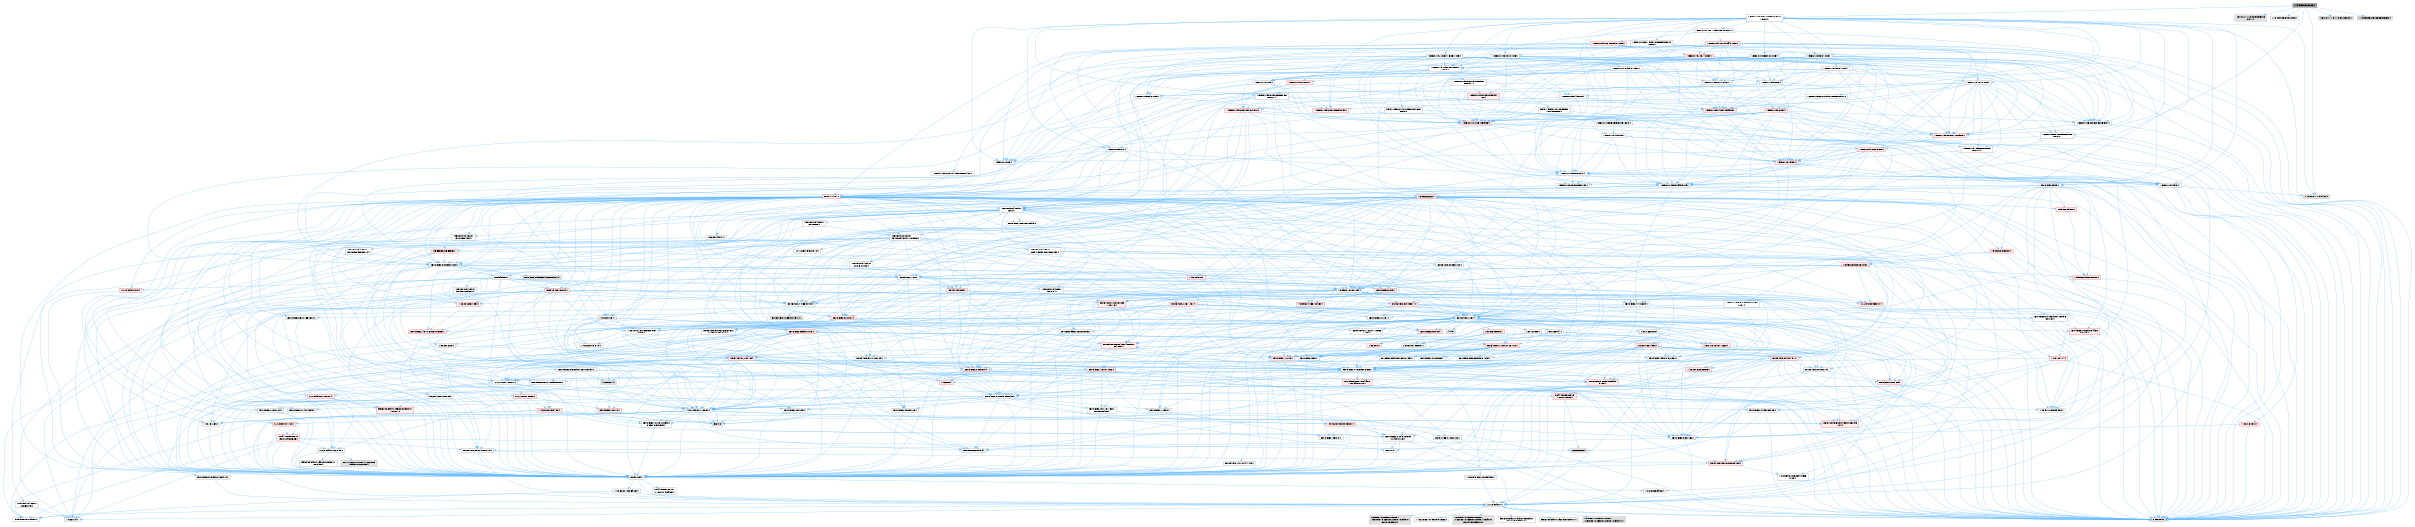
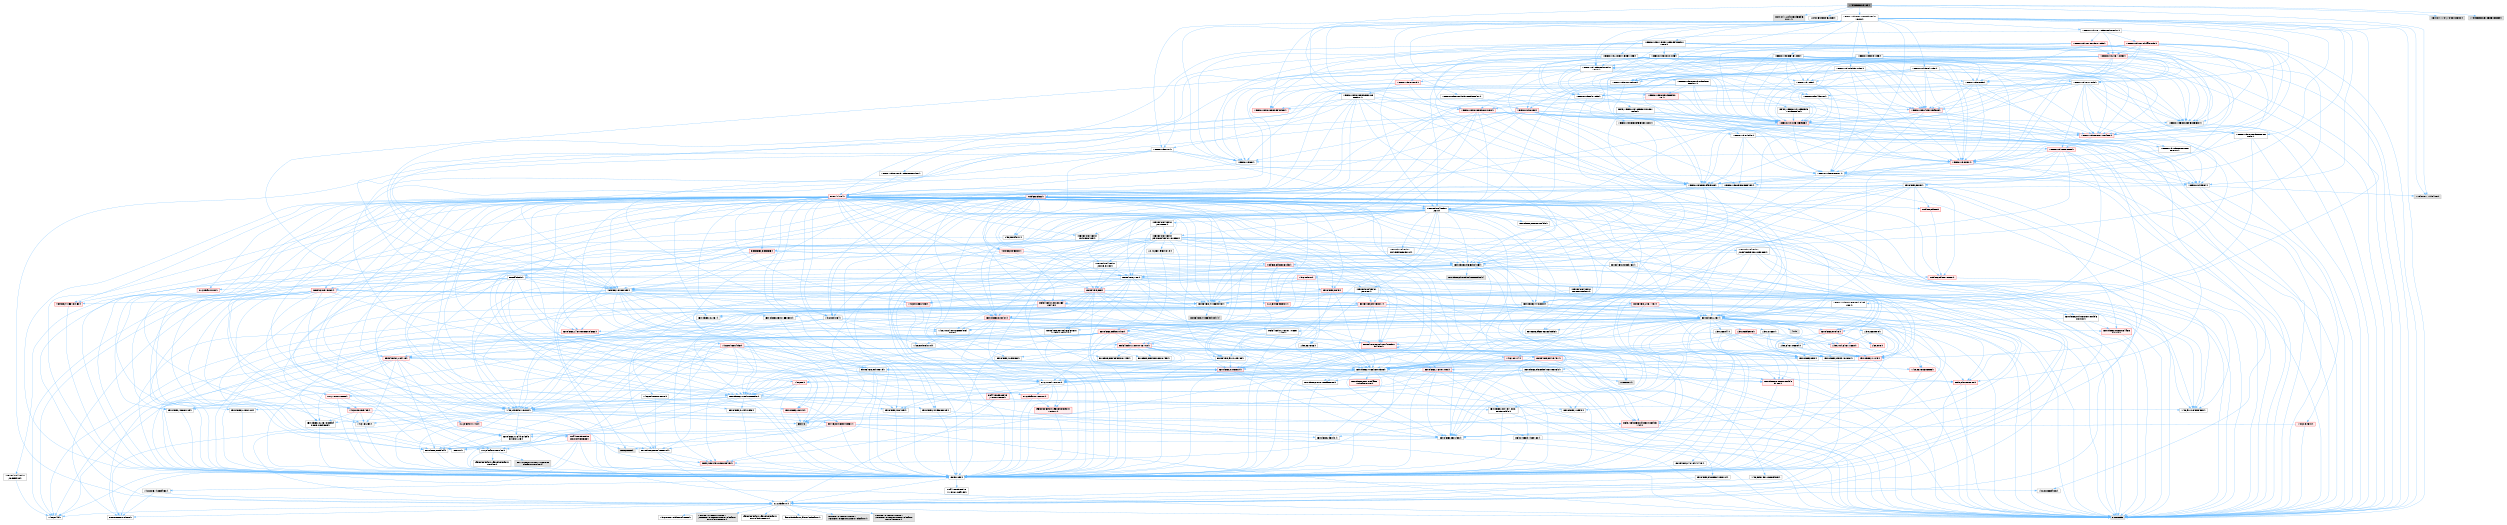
node "Misc/StaticAssertComplete Type.h": removed
